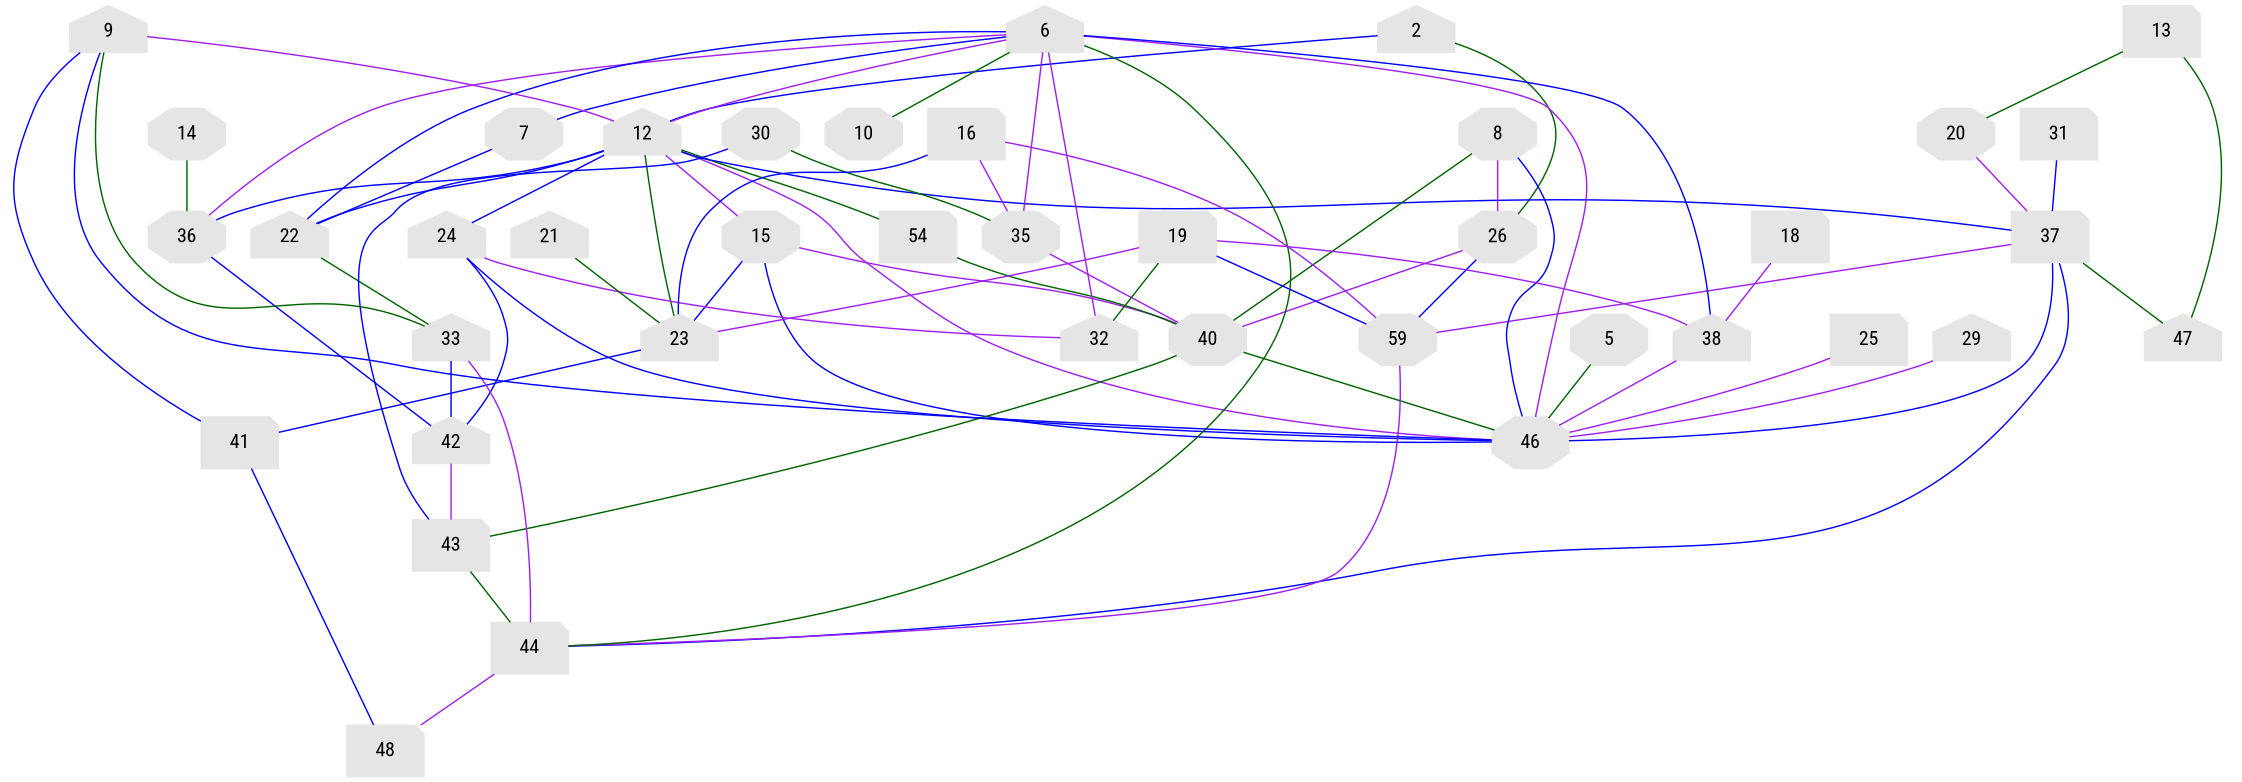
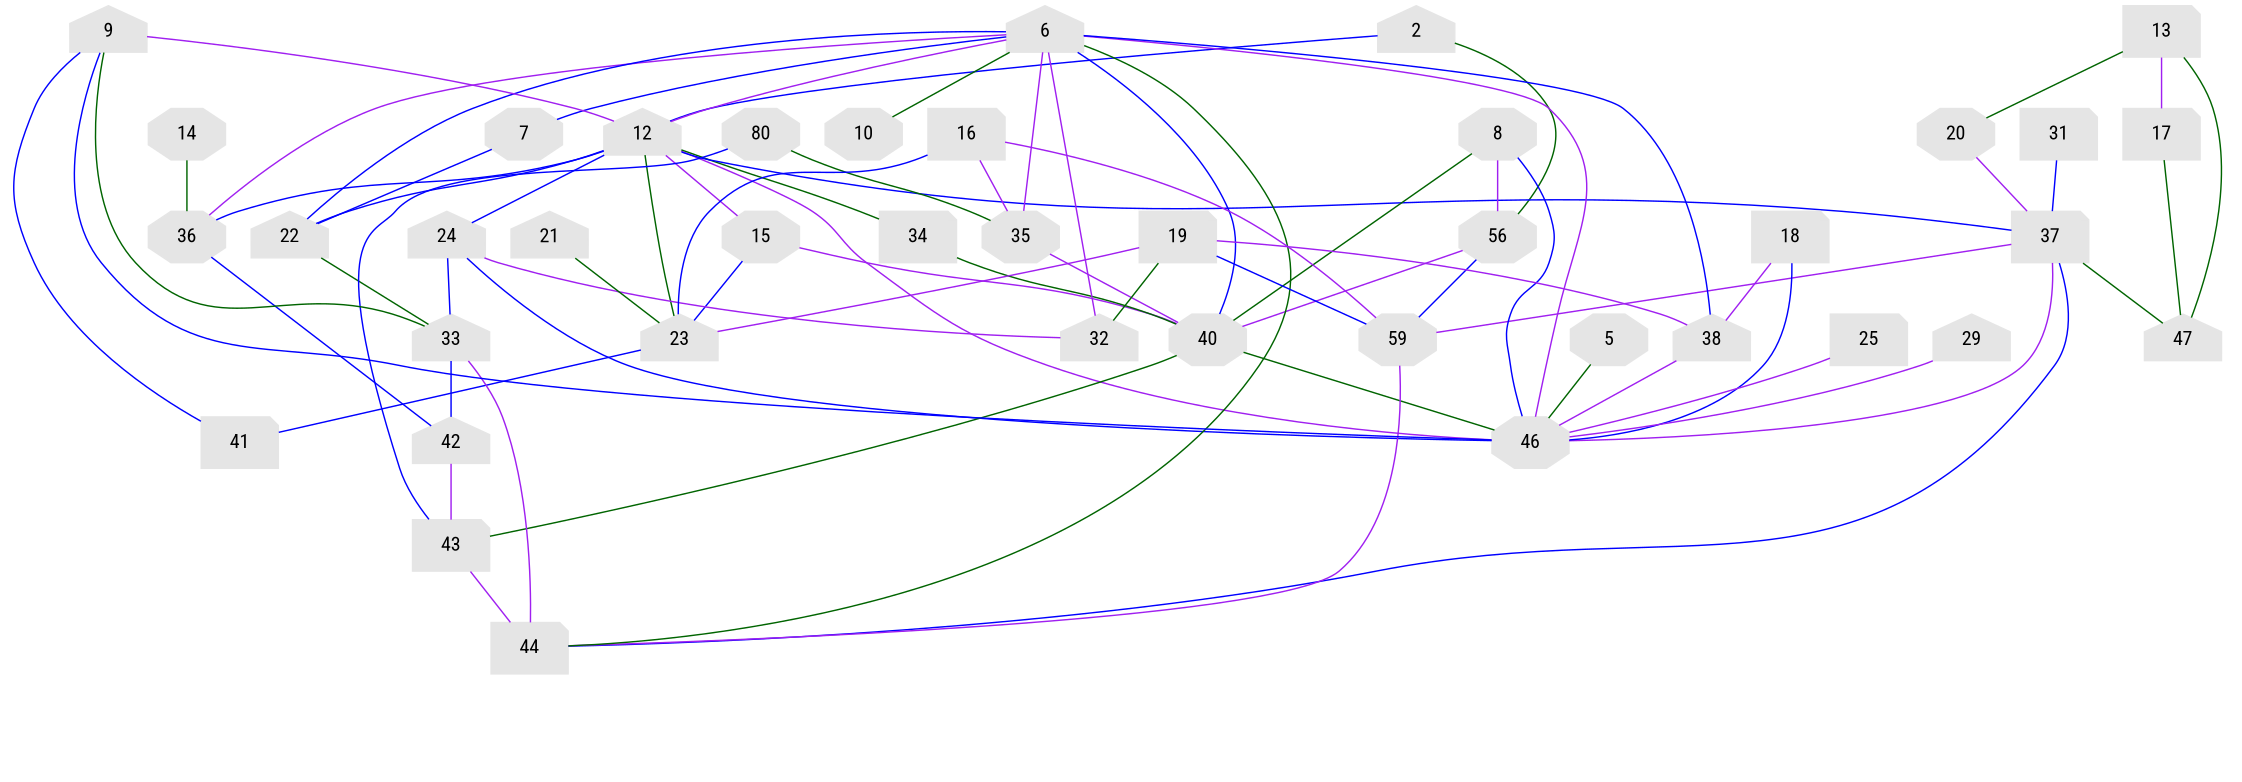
node "30": label "30" -> "80"
node "17": added
edge "6" -- "40": added
node "54": label "54" -> "34"
node "26": label "26" -> "56"
edge "24" -- "42": now "24" -- "33"
edge "15" -- "46": now "18" -- "46"
edge "37" -- "46": color blue -> purple
edge "43" -- "44": color darkgreen -> purple
node "48": removed
